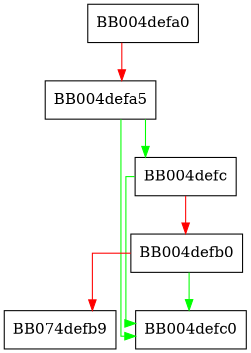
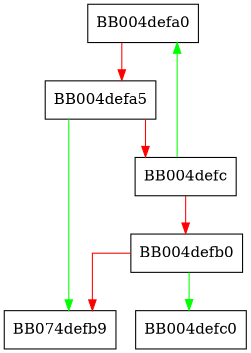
edge "BB004defa5" -> "BB004defc": color green -> red
edge "BB004defa5" -> "BB004defc0": now "BB004defa5" -> "BB074defb9"
edge "BB004defc" -> "BB004defc0": now "BB004defc" -> "BB004defa0"
